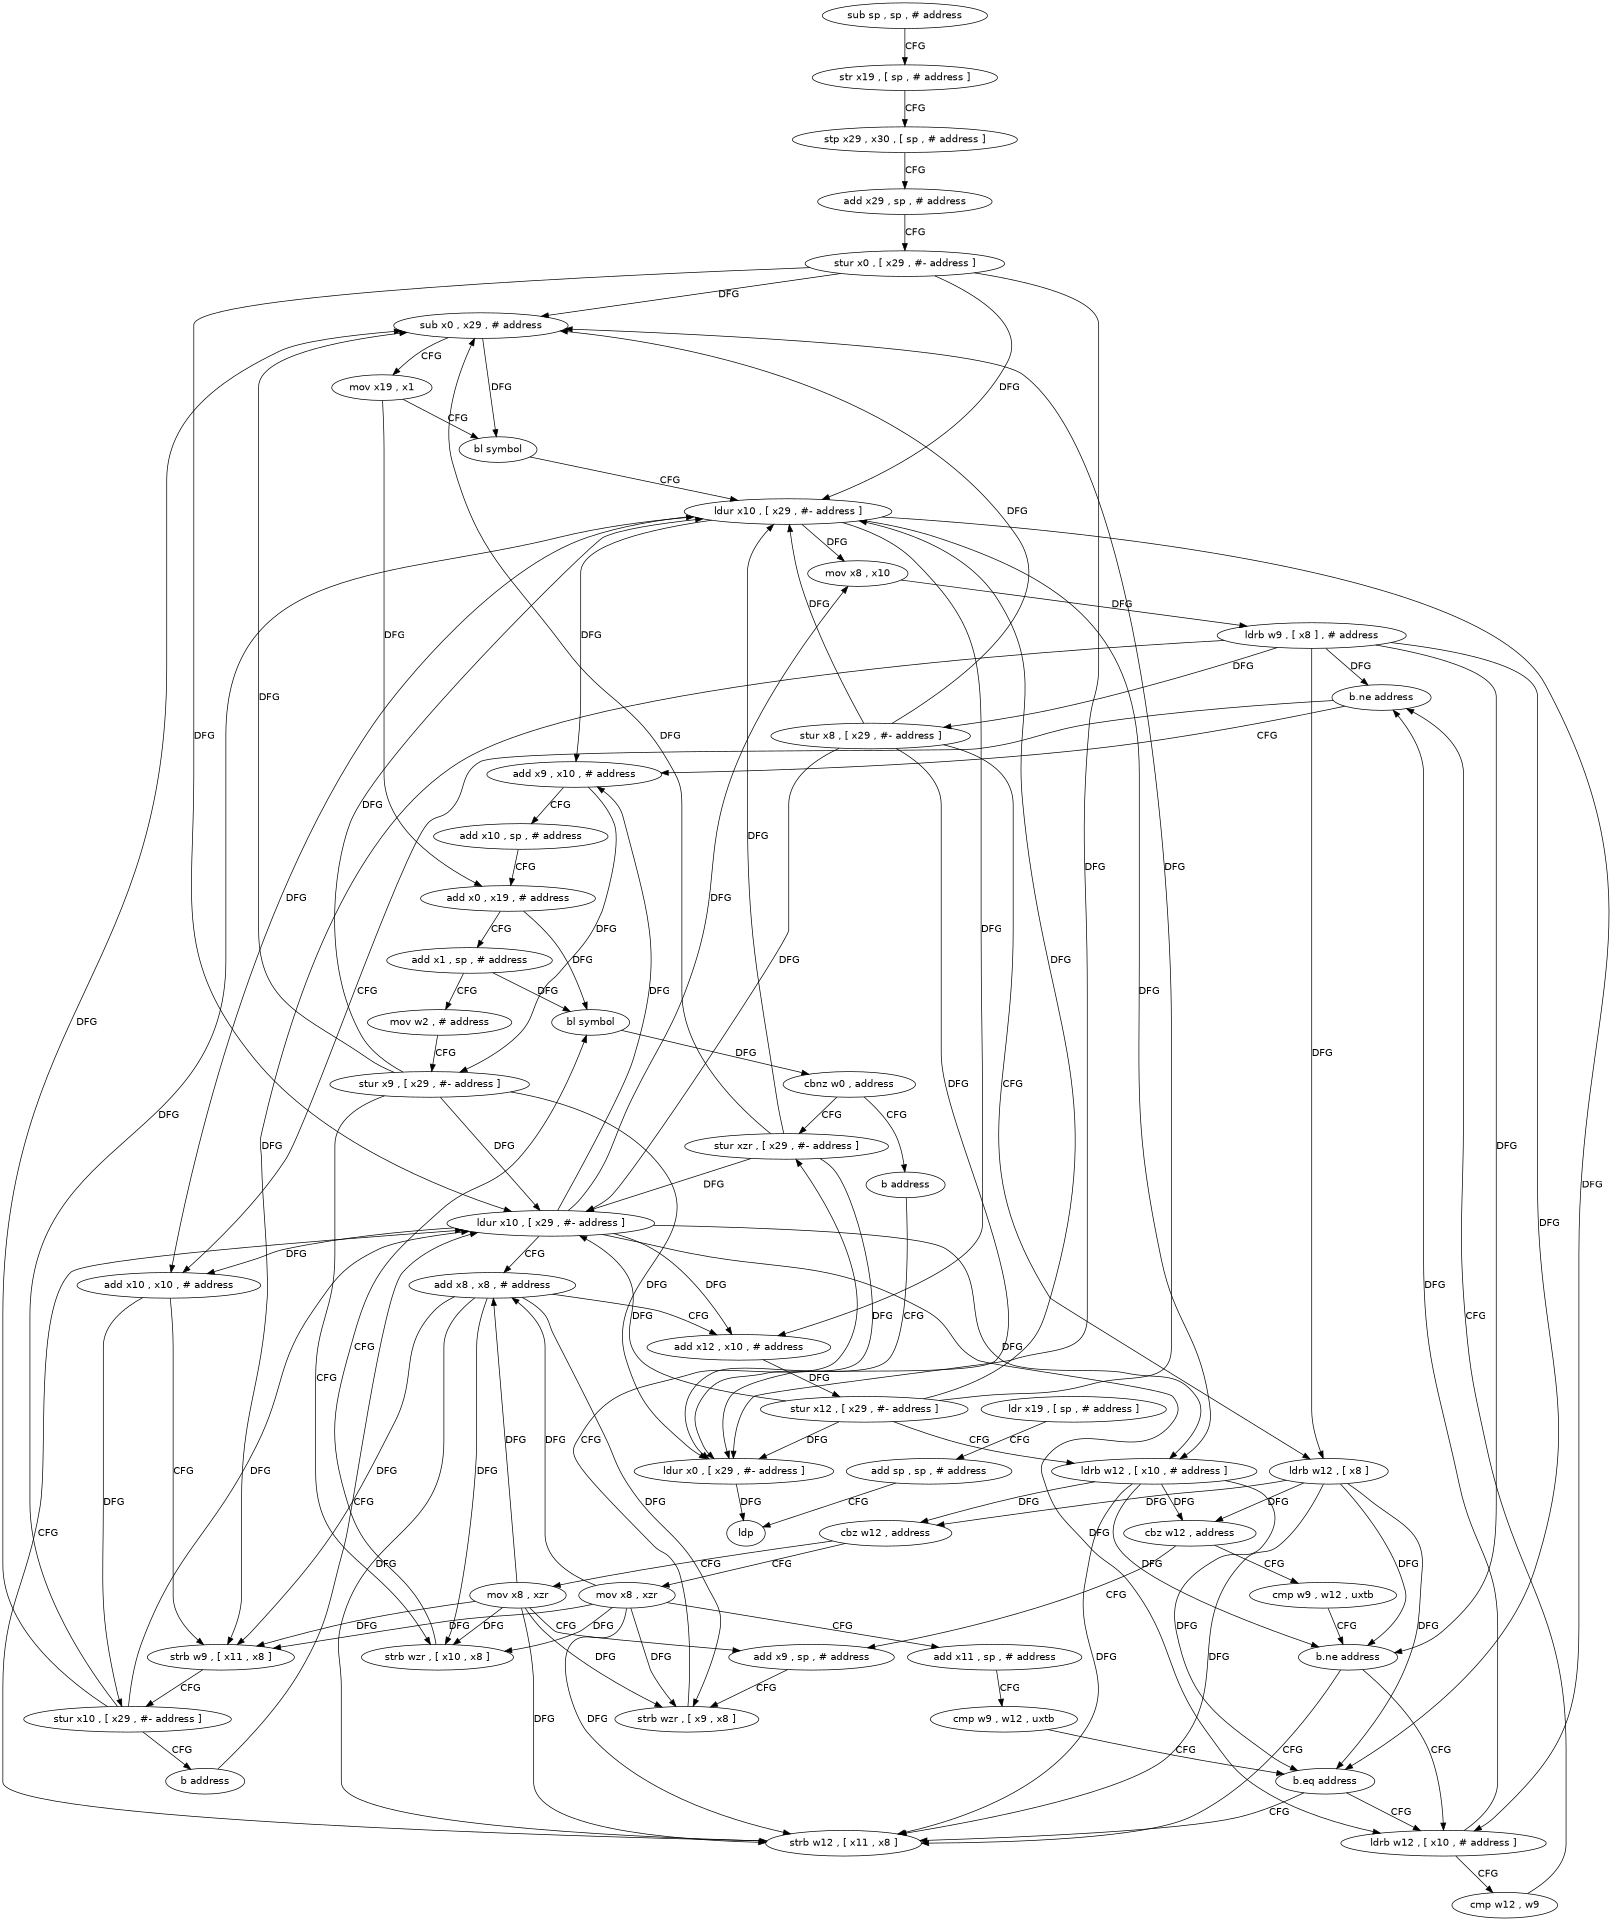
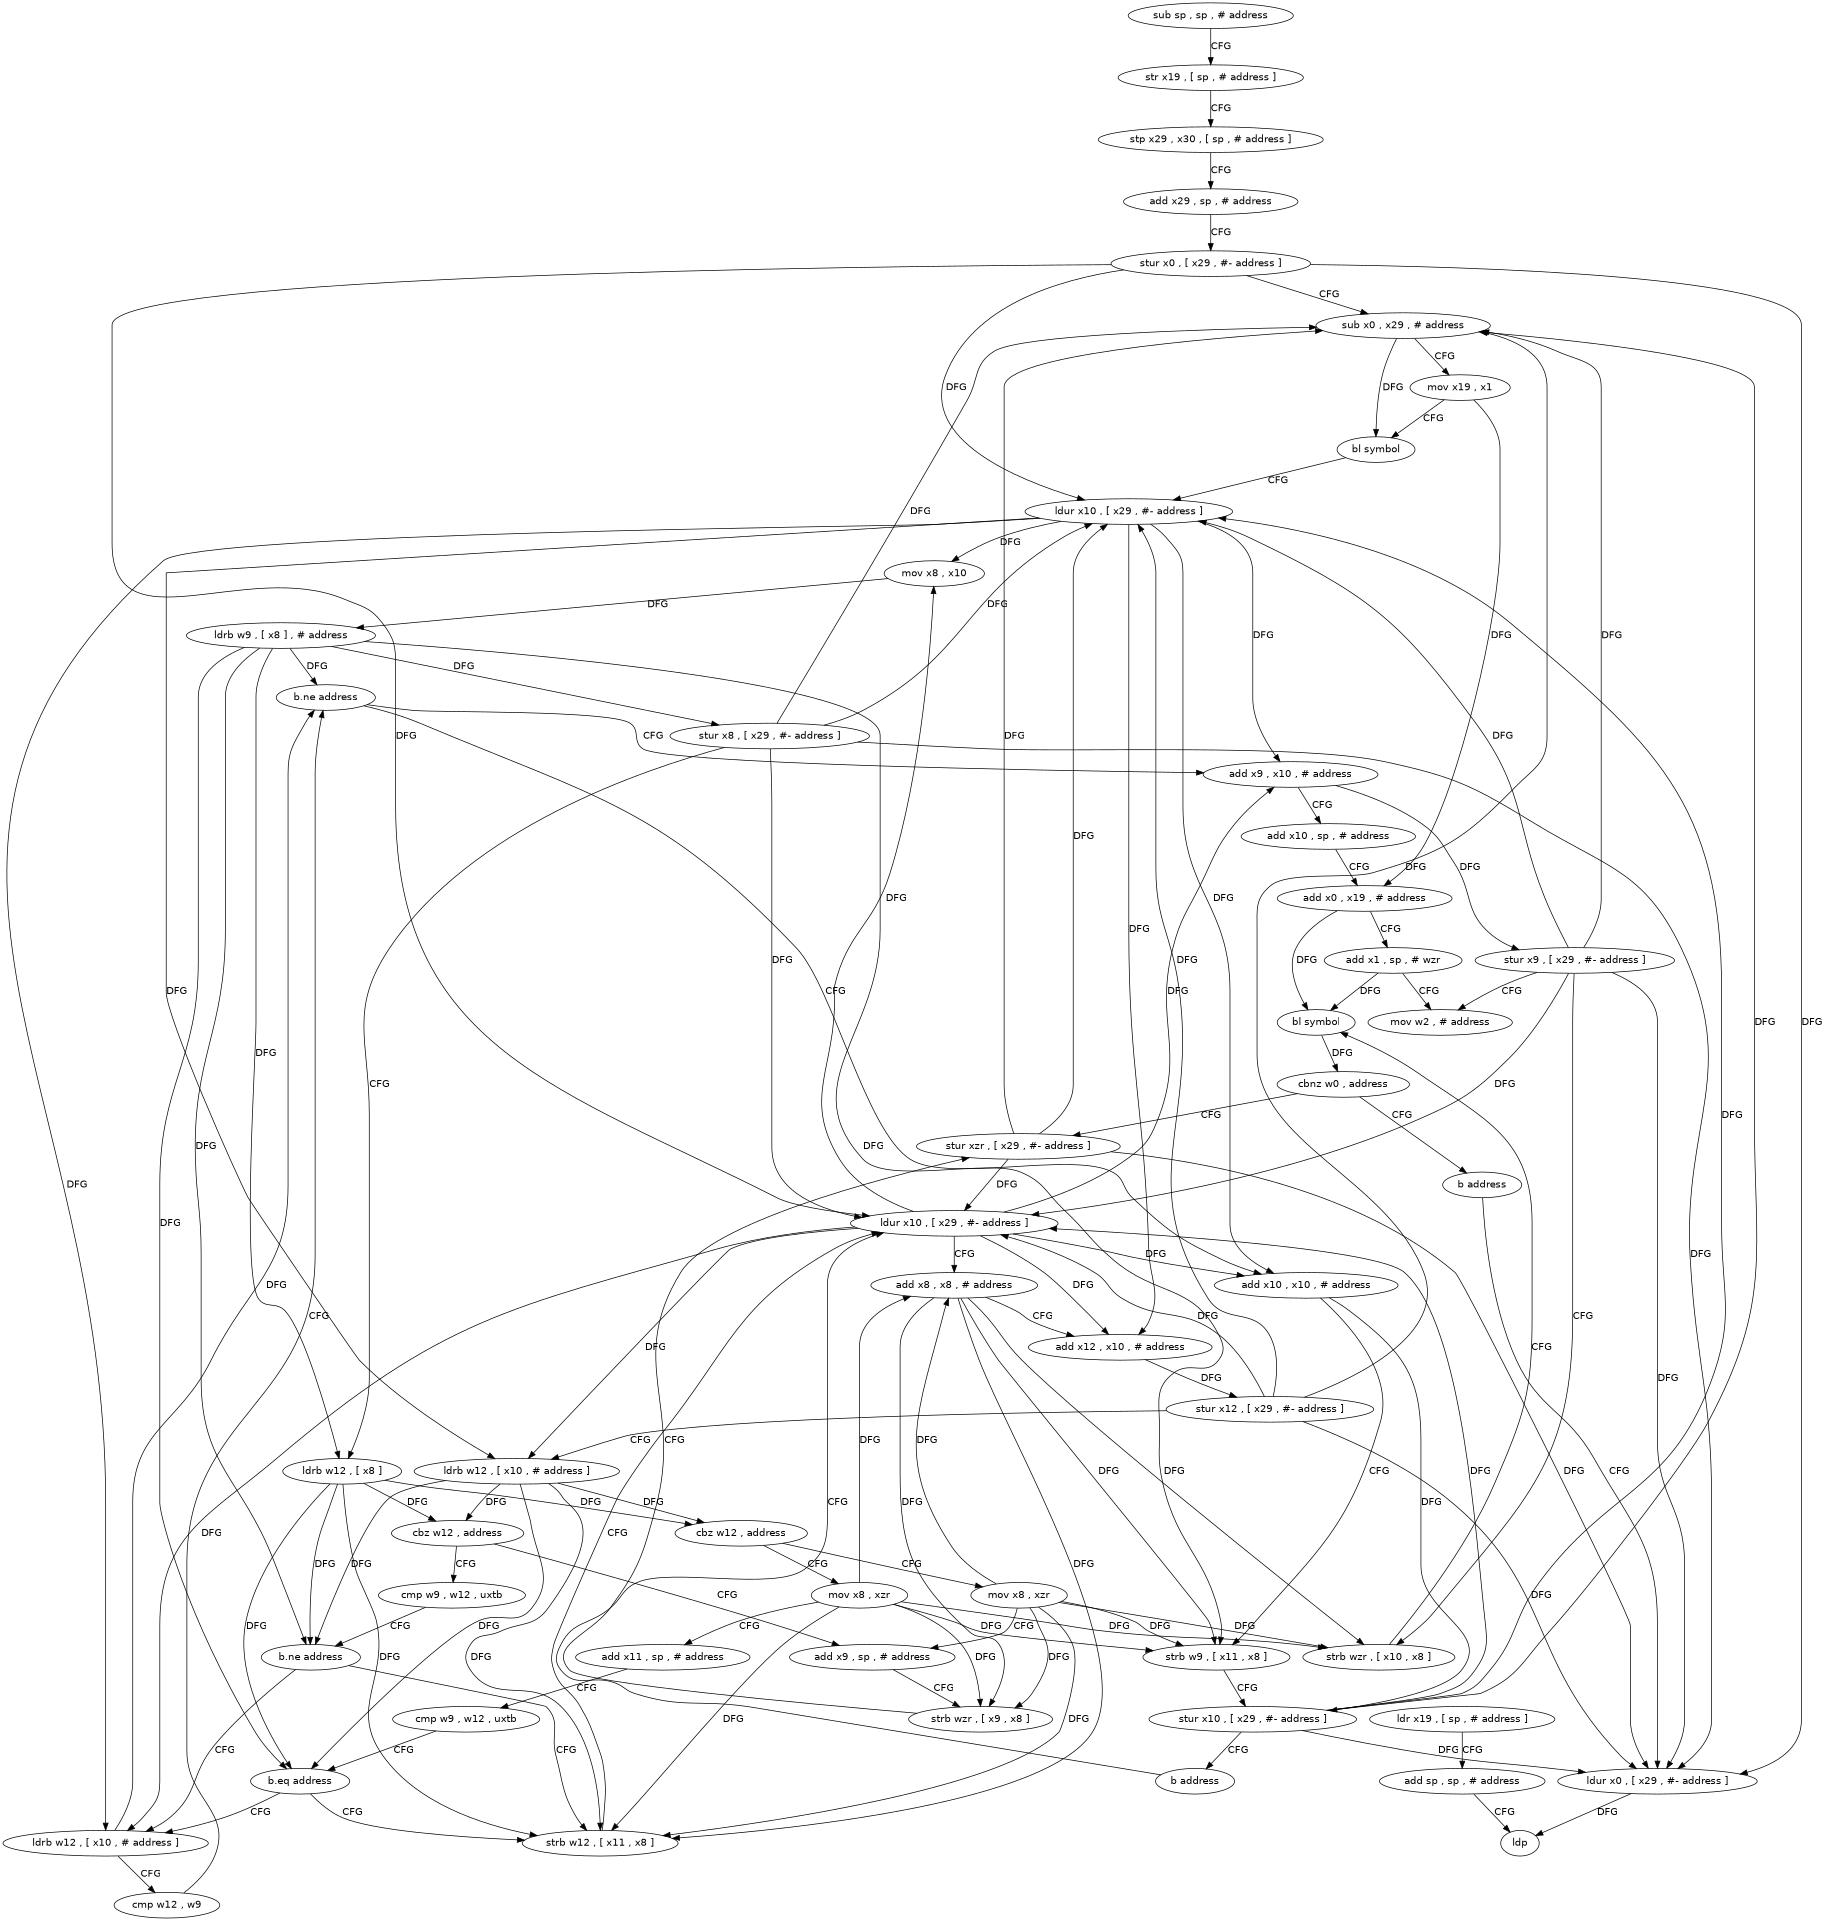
edge "stur x0 , [ x29 , #- address ]" -> "sub x0 , x29 , # address": label "DFG" -> "CFG"
node "add x1 , sp , # address": label "add x1 , sp , # address" -> "add x1 , sp , # wzr"
edge "mov w2 , # address" -> "stur x9 , [ x29 , #- address ]": reversed
edge "stur x10 , [ x29 , #- address ]" -> "ldur x0 , [ x29 , #- address ]": added, label "DFG"
